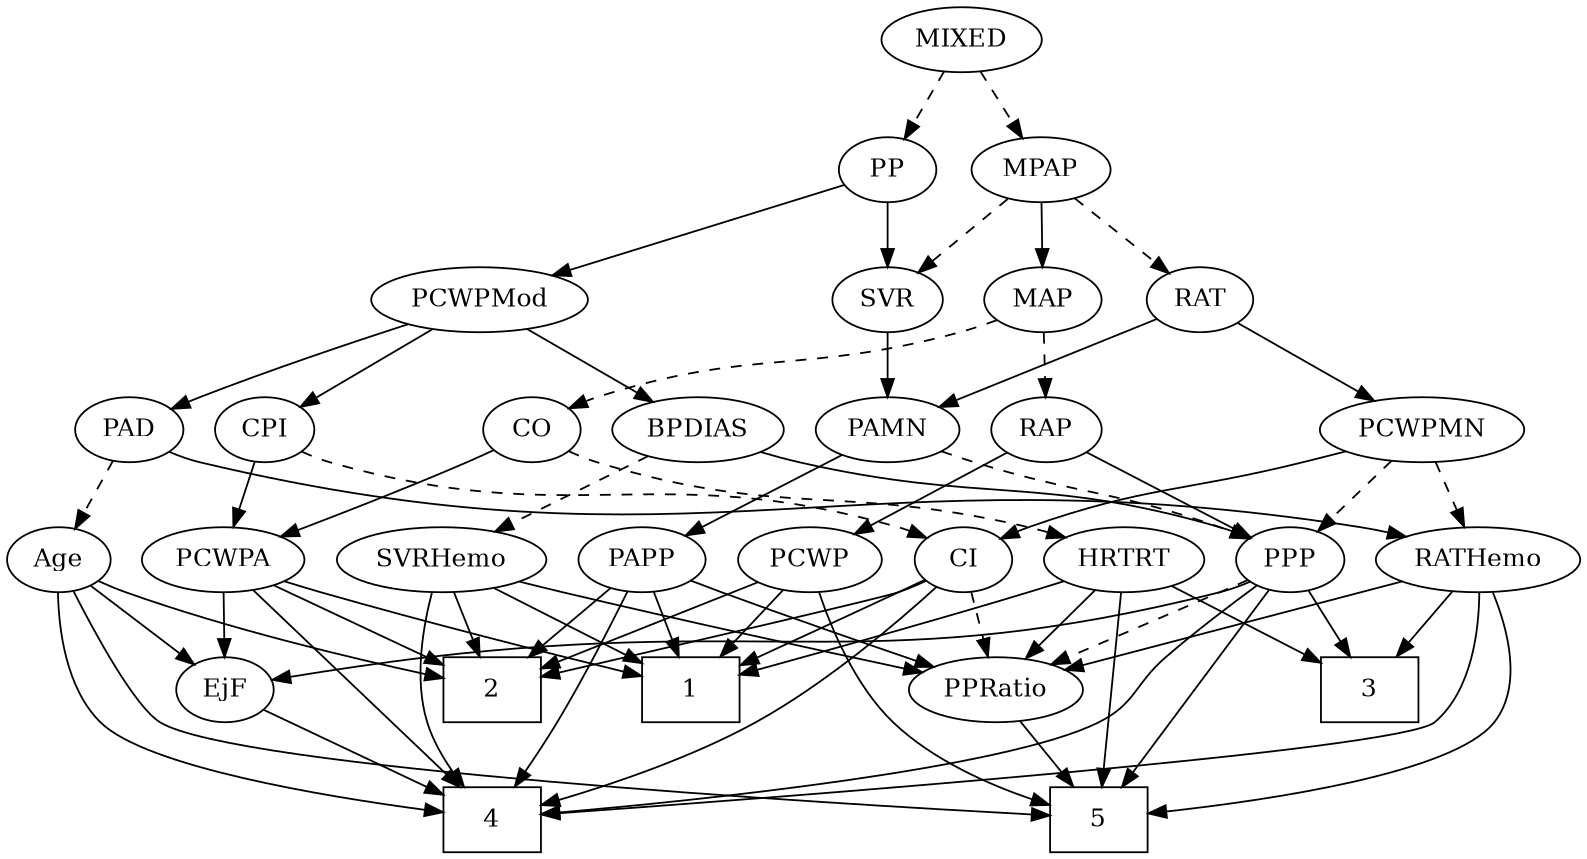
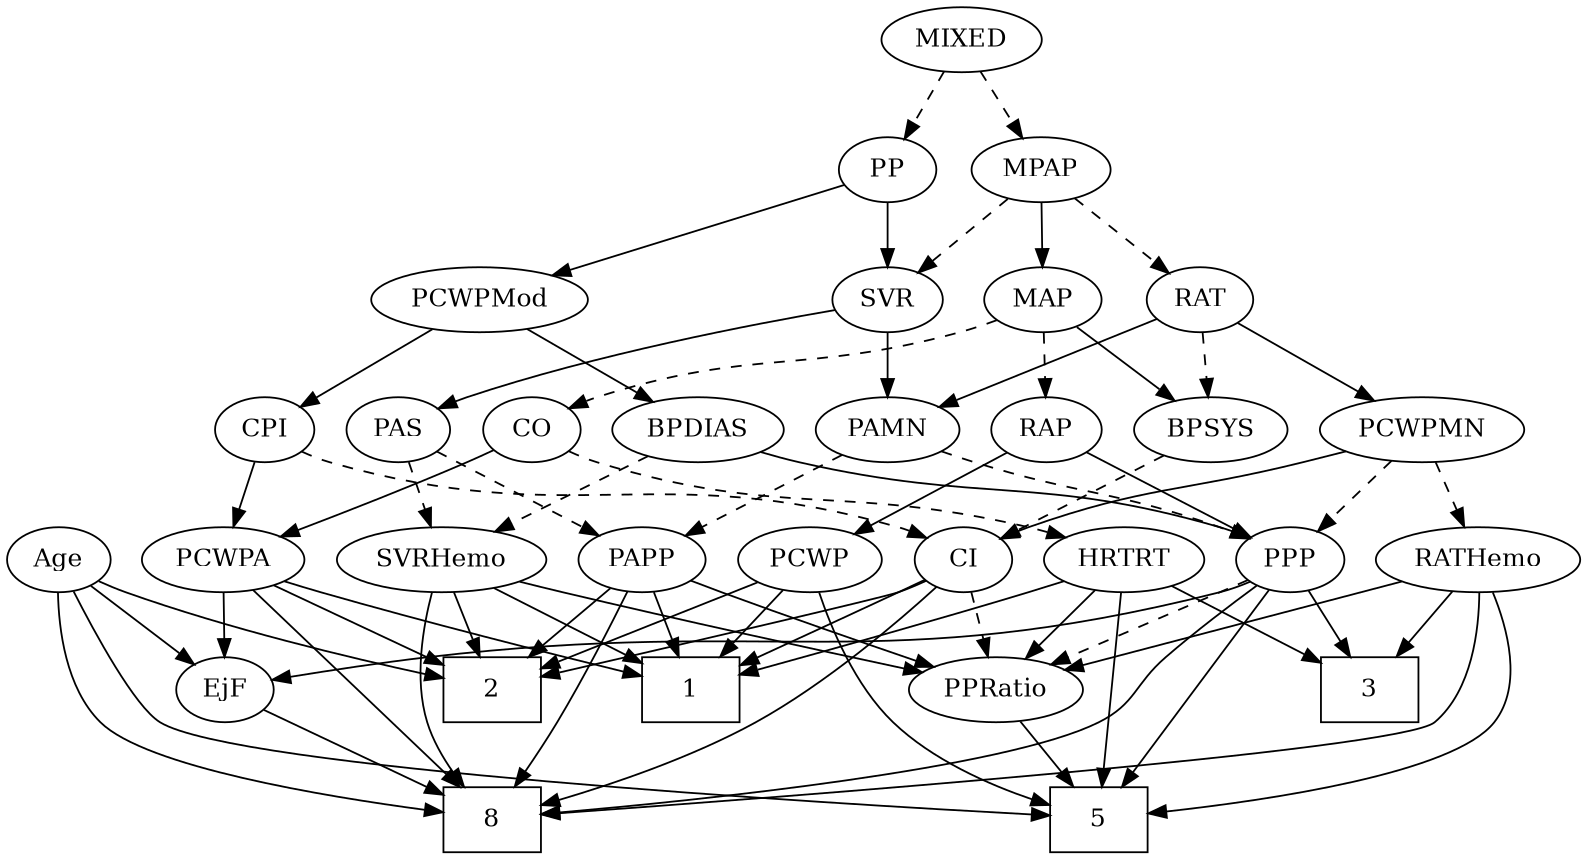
node "PAD": removed
node "PAS": added
node "BPSYS": added
edge "PAMN" -> "PAPP": style solid -> dashed
node "4": label "4" -> "8"
